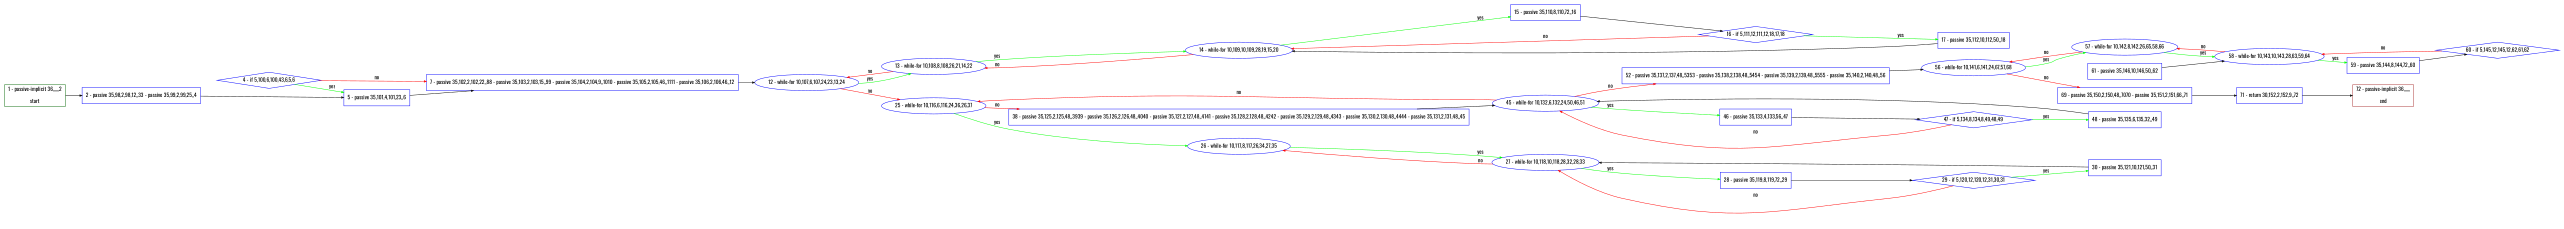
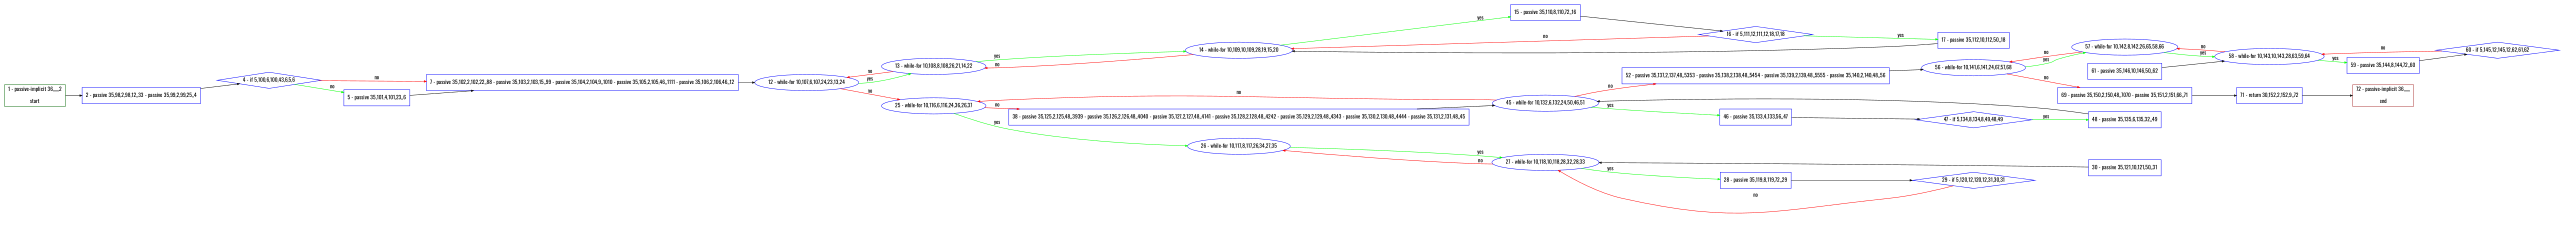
edge "4 - if 5,100,6,100,43,6,5,6" -> "5 - passive 35,101,4,101,23,,6": label "yes" -> "no"
edge "2 - passive 35,98,2,98,12,,33 - passive 35,99,2,99,25,,4" -> "5 - passive 35,101,4,101,23,,6": now "2 - passive 35,98,2,98,12,,33 - passive 35,99,2,99,25,,4" -> "4 - if 5,100,6,100,43,6,5,6"
edge "47 - if 5,134,8,134,8,49,48,49" -> "45 - while-for 10,132,6,132,24,50,46,51": removed, label "no"
edge "29 - if 5,120,12,120,12,31,30,31" -> "30 - passive 35,121,10,121,50,,31": removed, label "yes"
